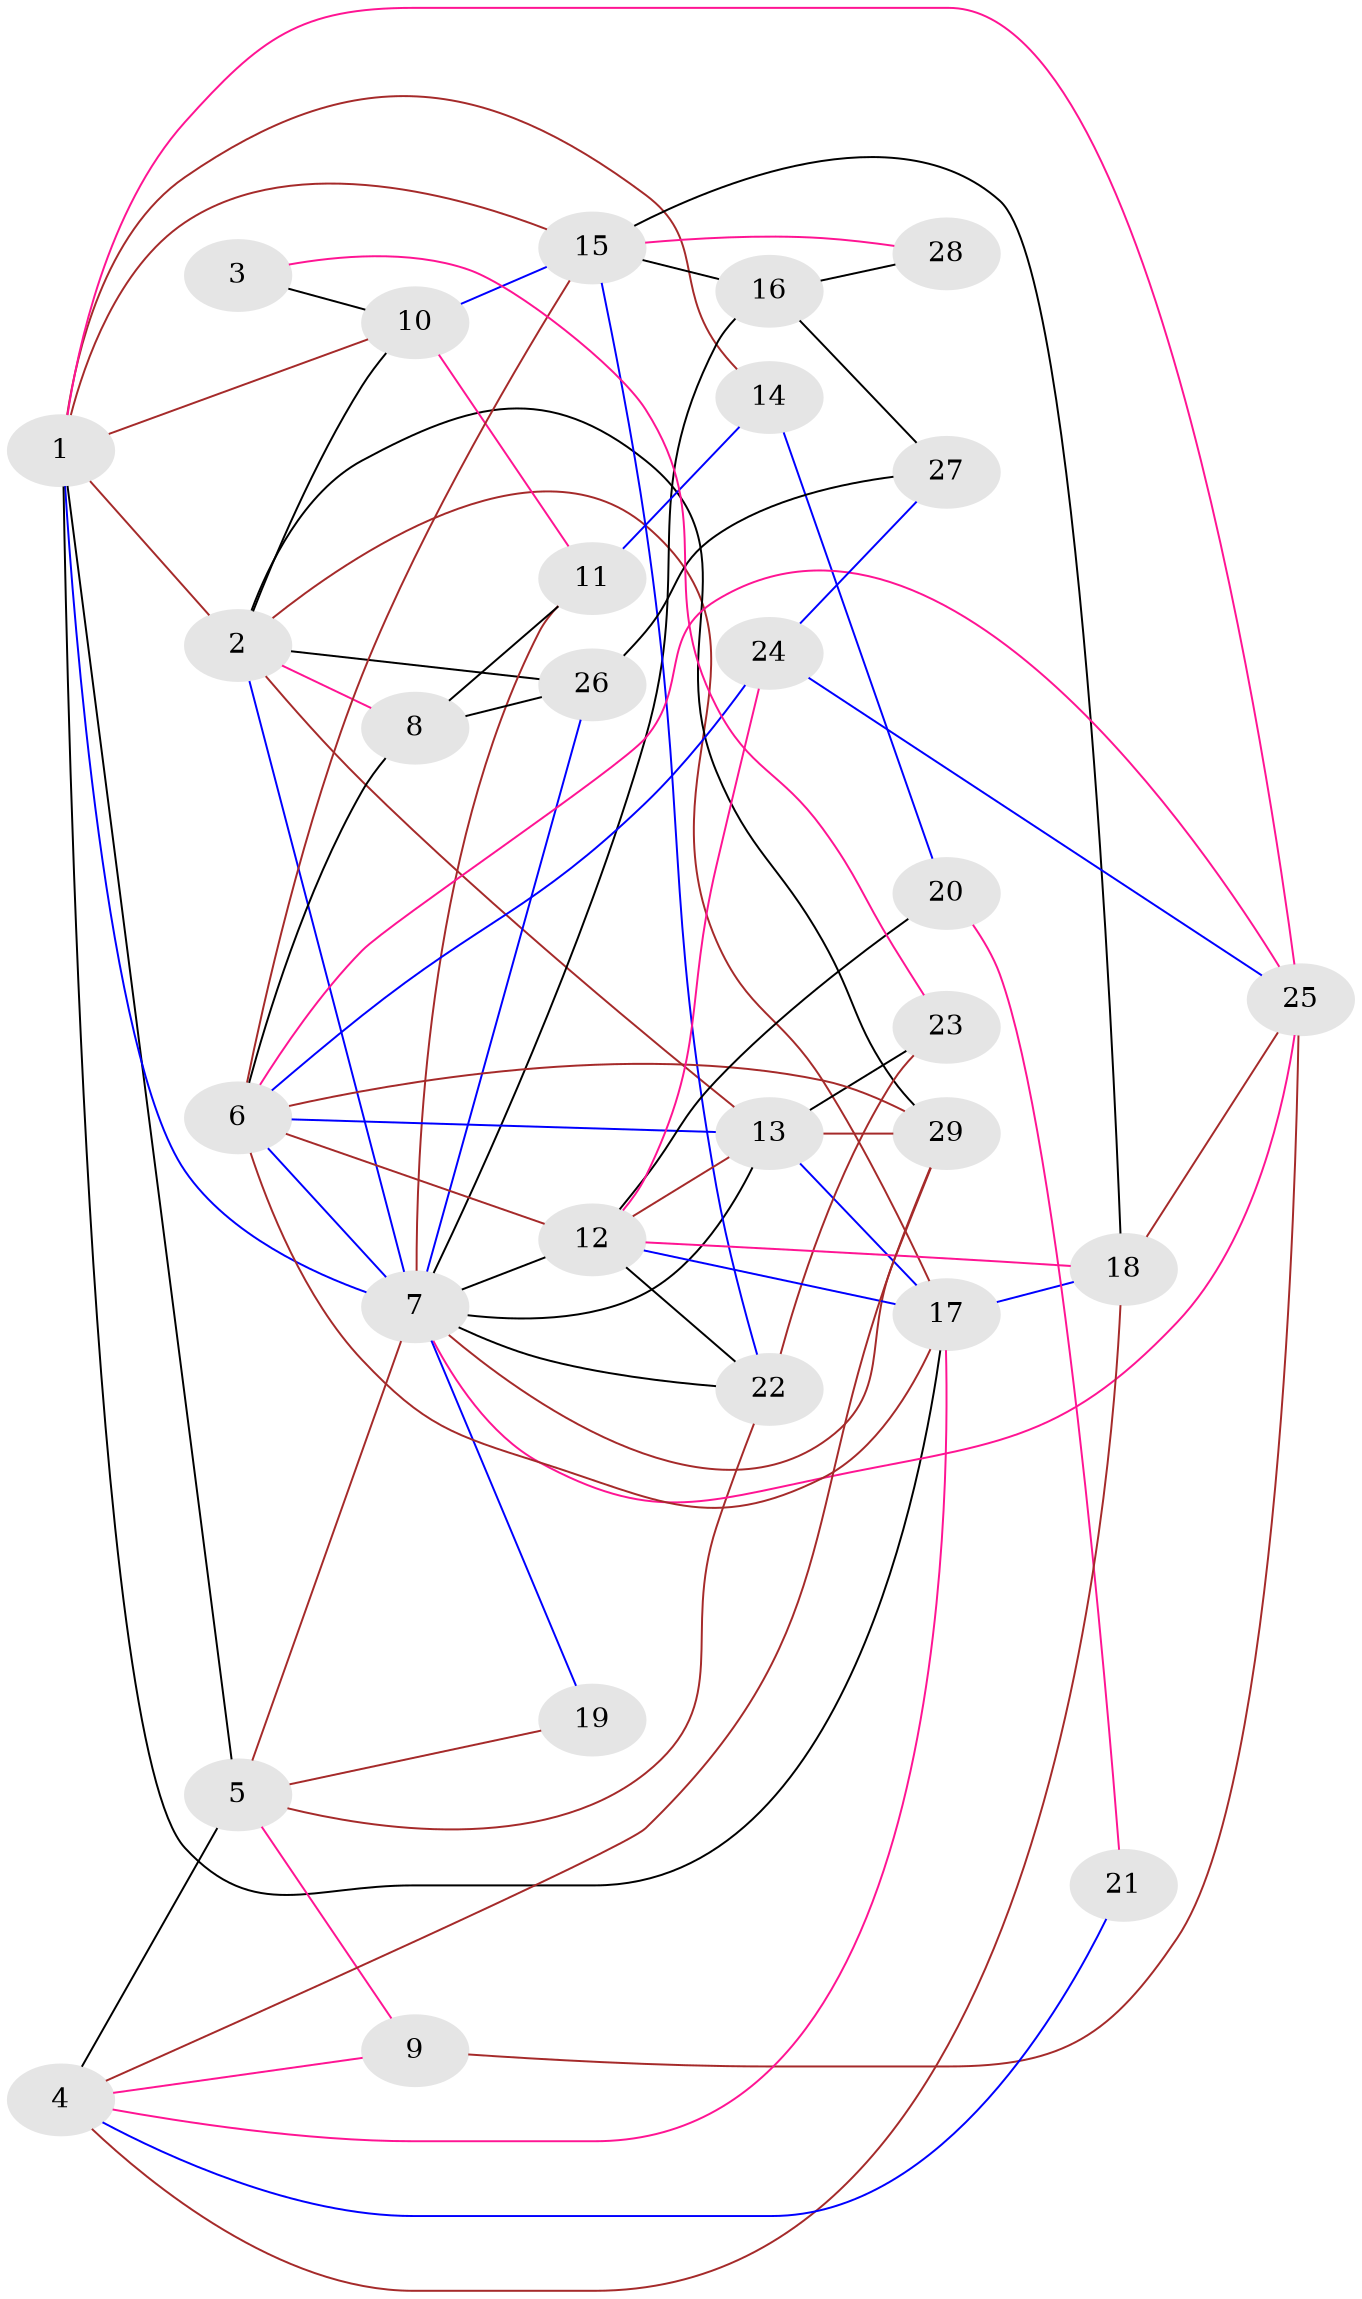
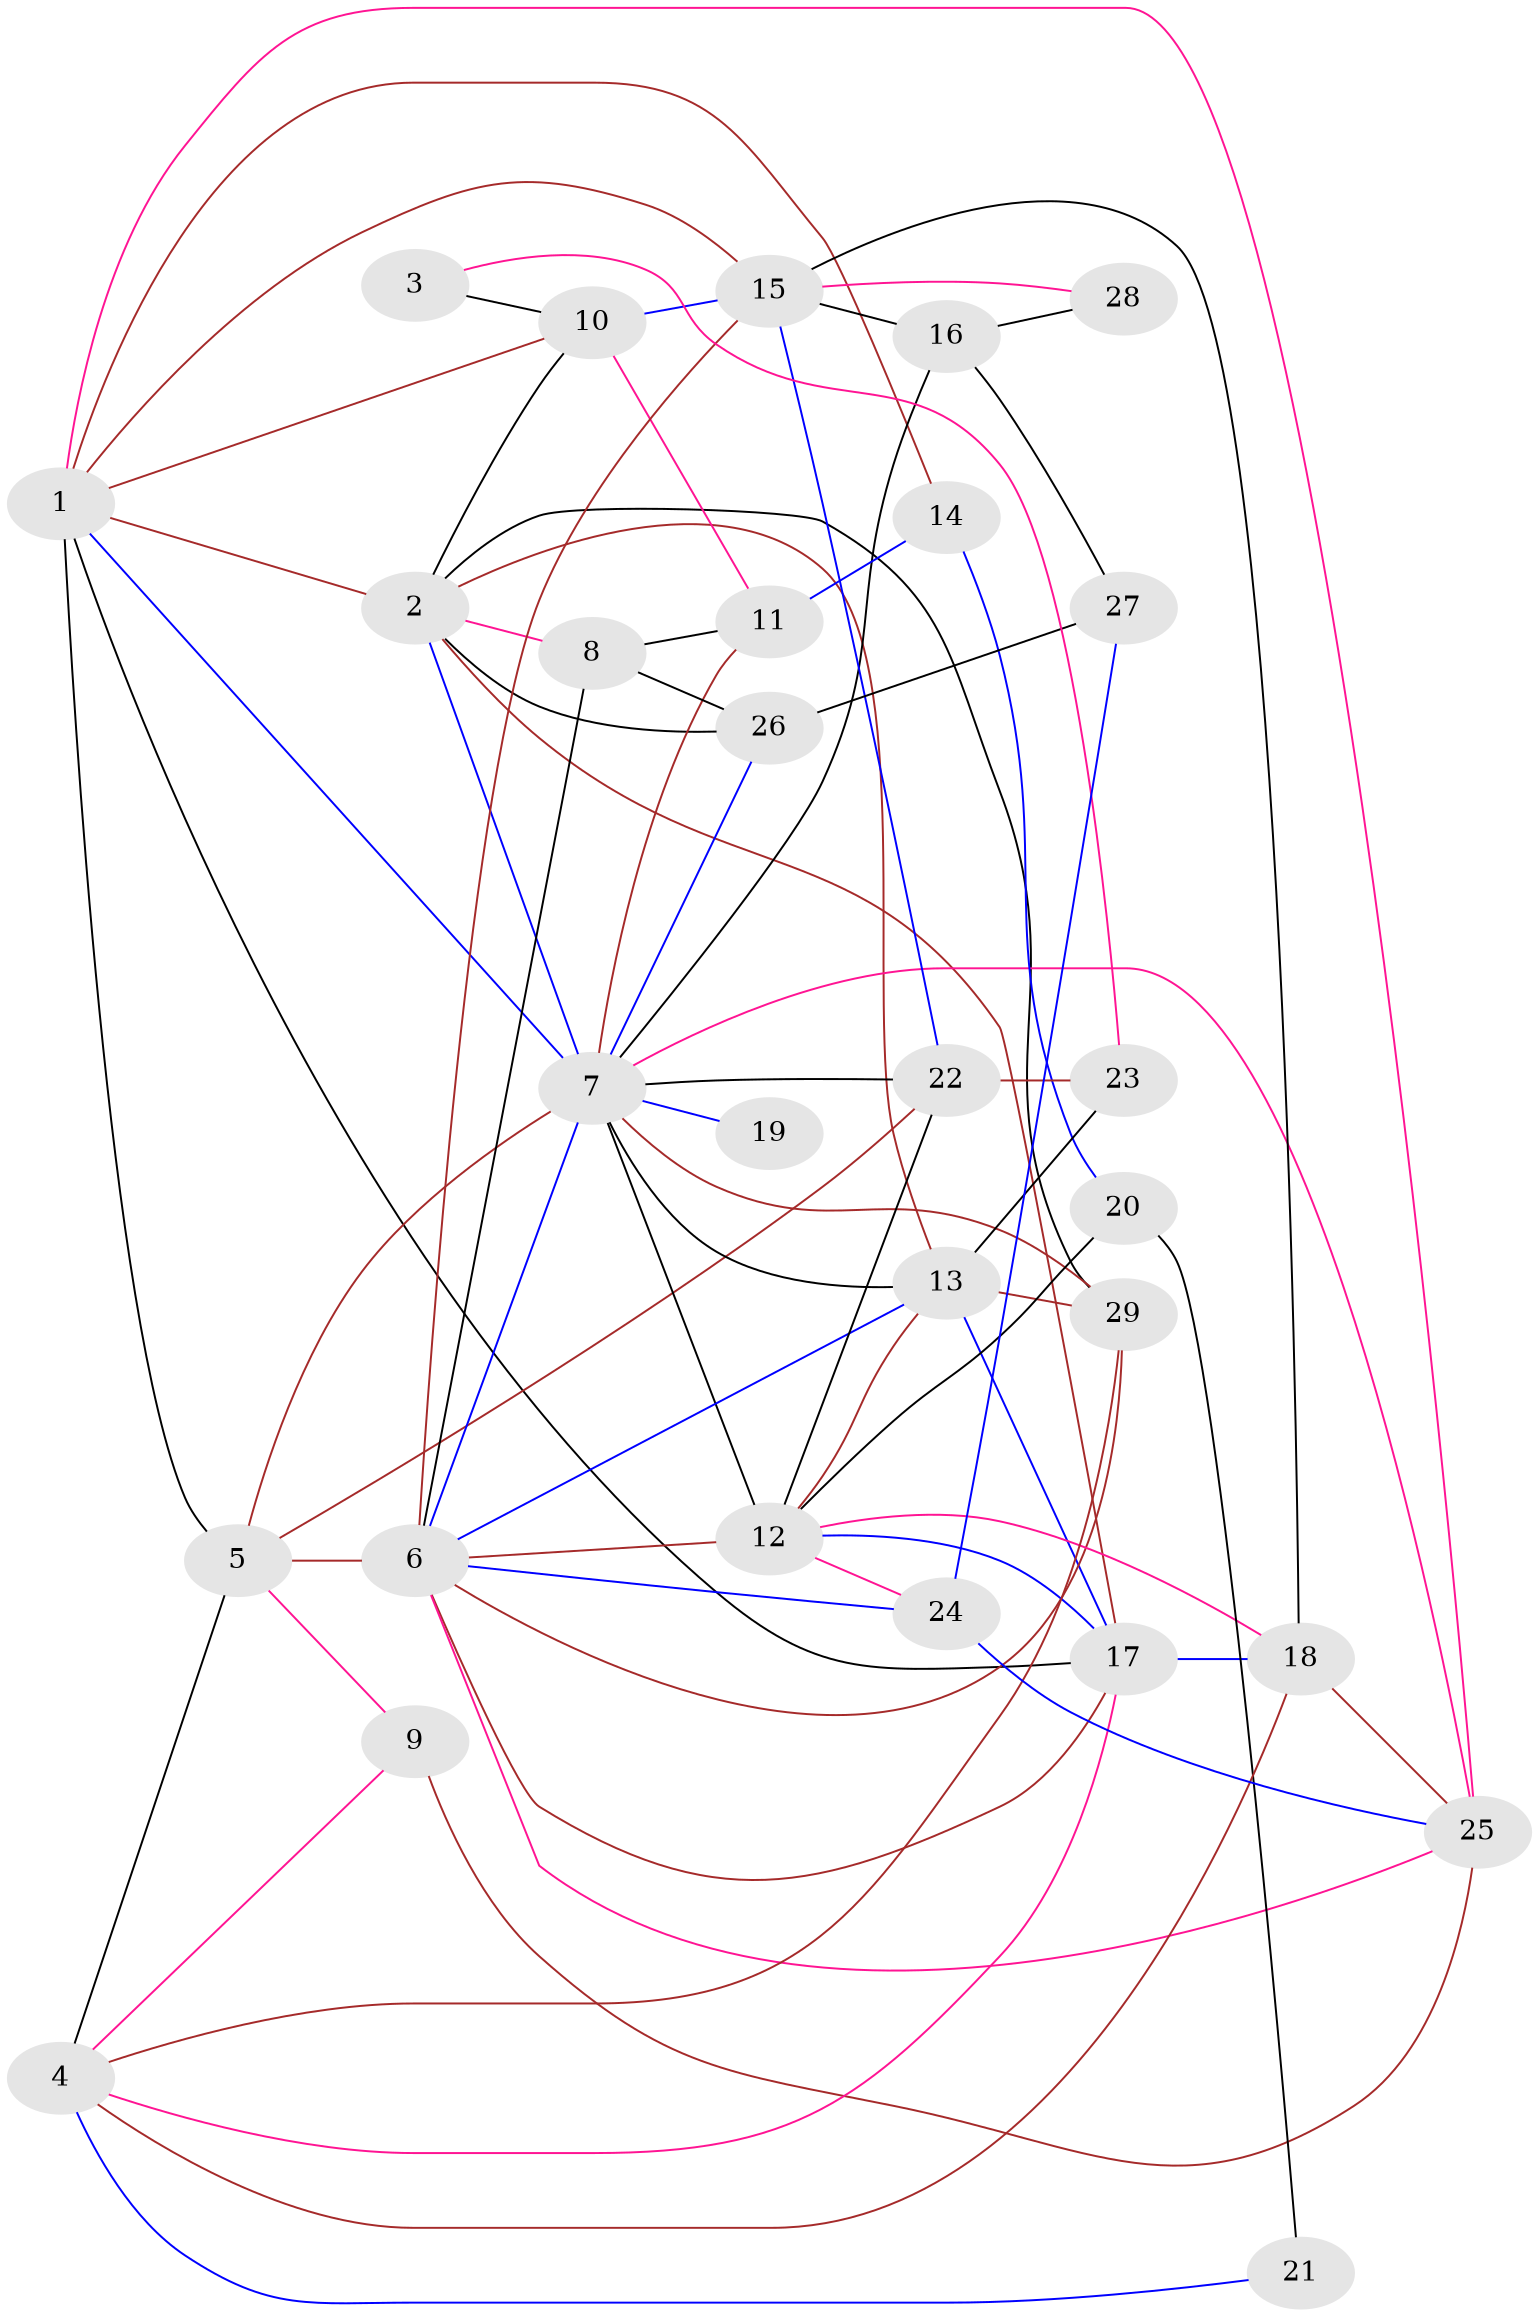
edge "20" -- "21": color deeppink -> black
edge "19" -- "5": now "6" -- "5"
